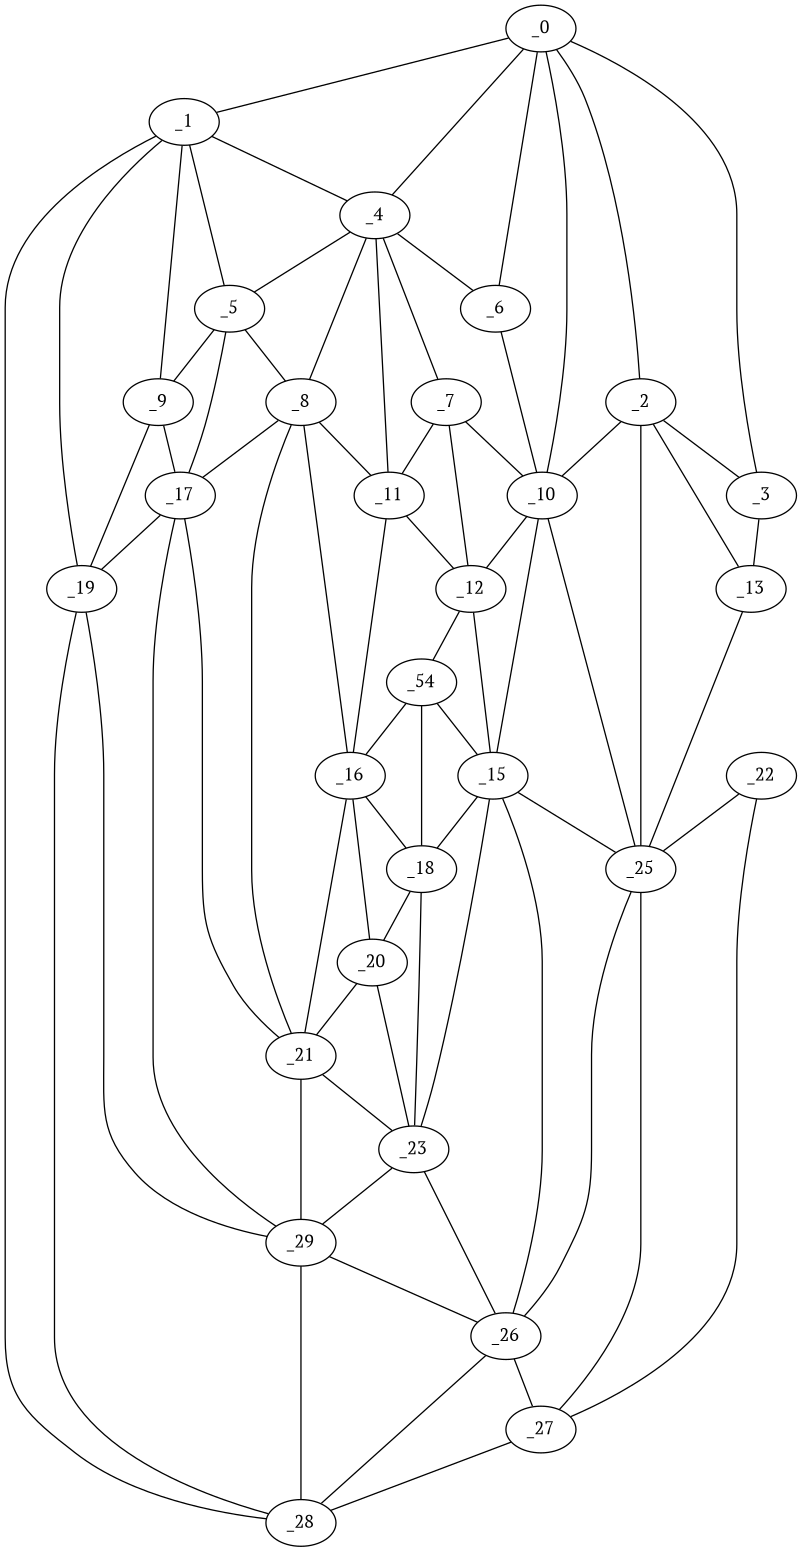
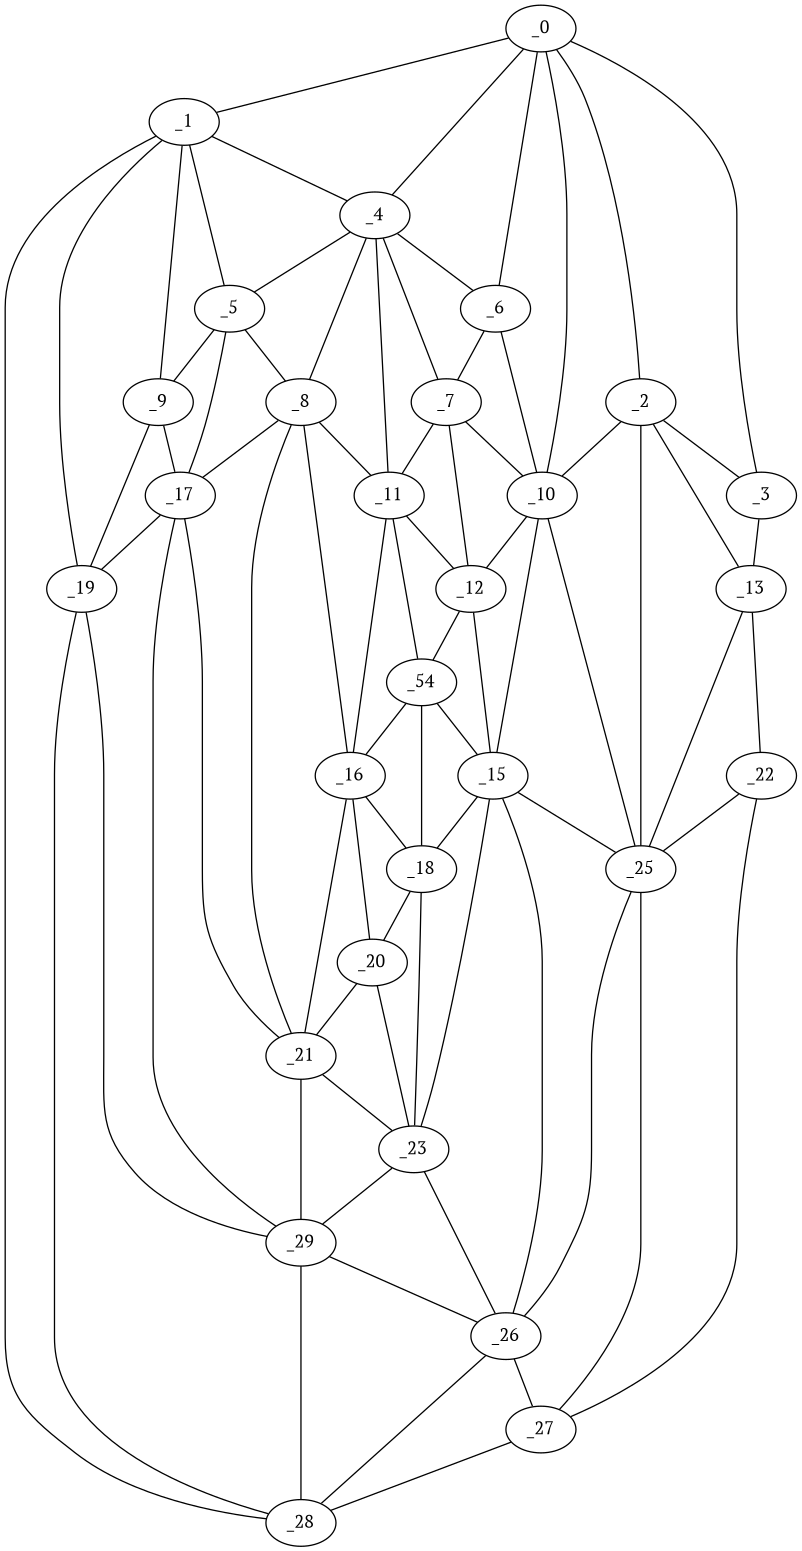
edge "_6" -- "_7": added
edge "_11" -- "_54": added
edge "_13" -- "_22": added
